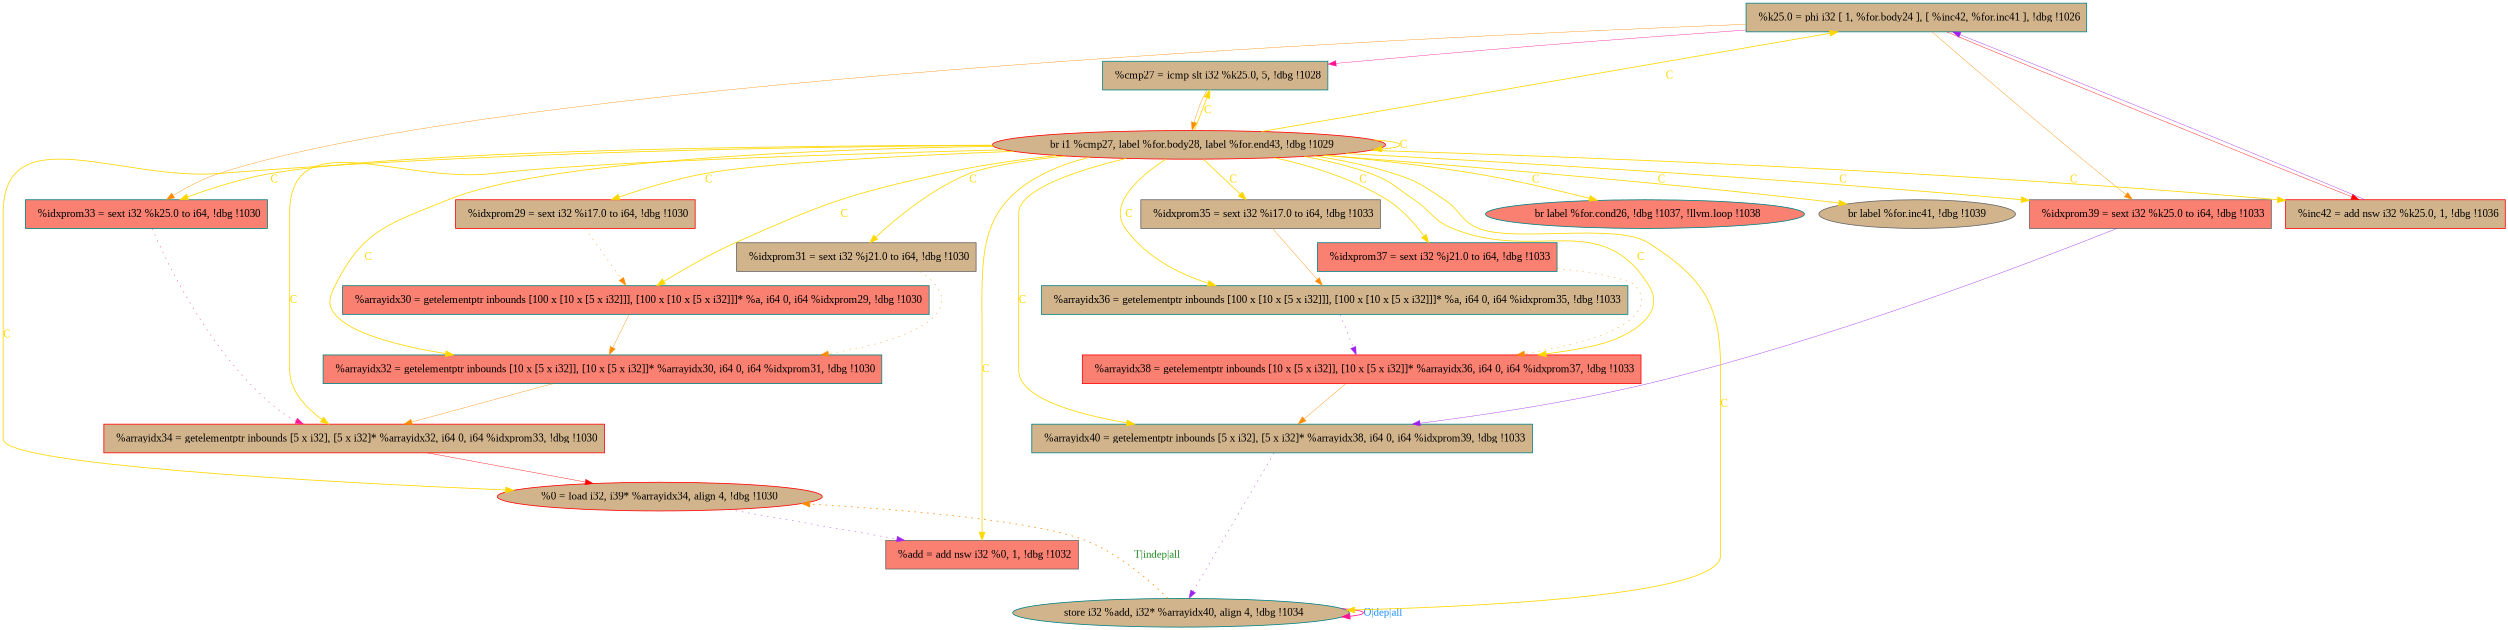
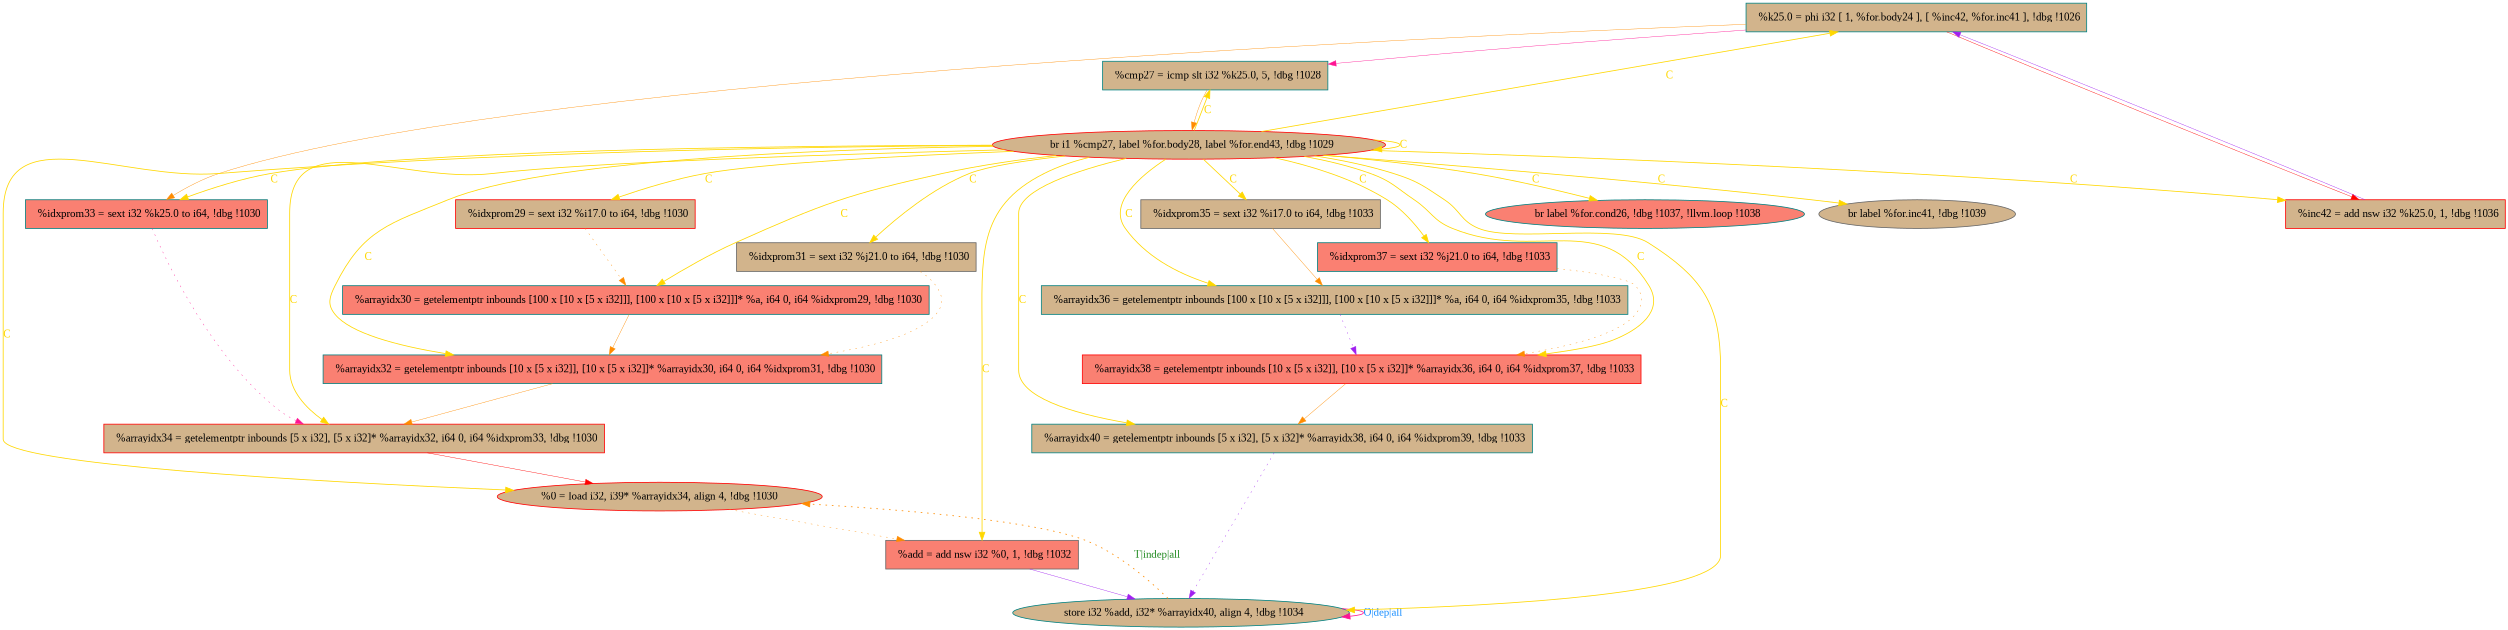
node "%idxprom39 = sext i32 %k25.0 to i64, !dbg !1033": removed
edge "%0 = load i32, i39* %arrayidx34, align 4, !dbg !1030" -> "%add = add nsw i32 %0, 1, !dbg !1032": color purple -> darkorange
edge "%add = add nsw i32 %0, 1, !dbg !1032" -> "store i32 %add, i32* %arrayidx40, align 4, !dbg !1034": added
